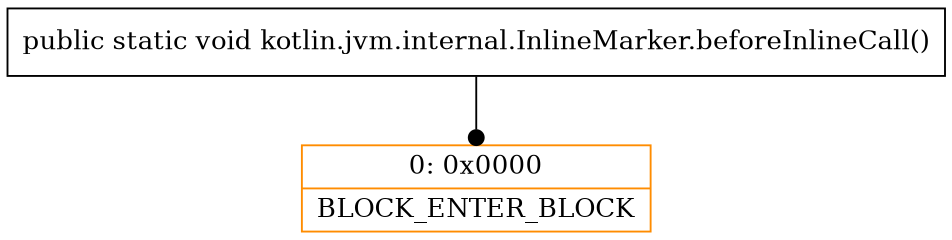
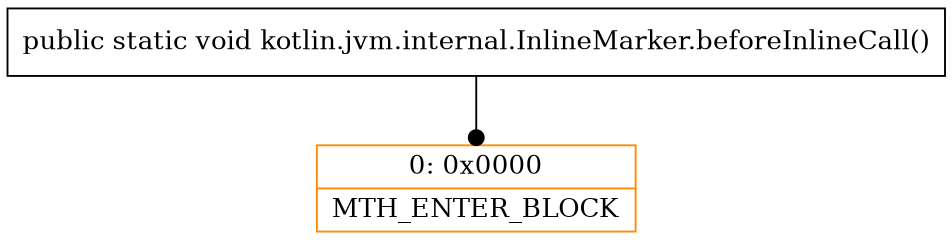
node "0: 0x0000": text "BLOCK_ENTER_BLOCK" -> "MTH_ENTER_BLOCK"
